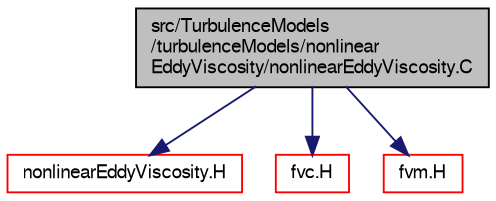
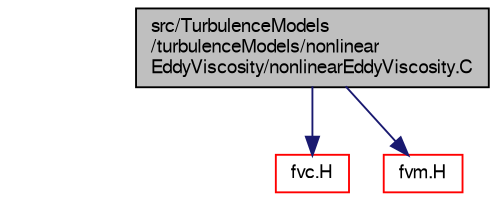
node "nonlinearEddyViscosity.H": removed
